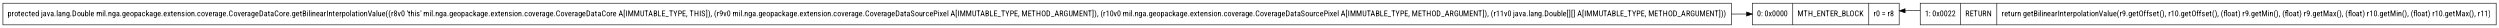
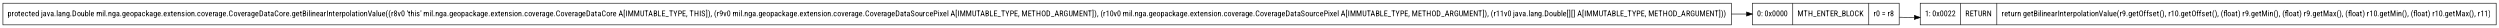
edge "1: 0x0022" -> "0: 0x0000": reversed
